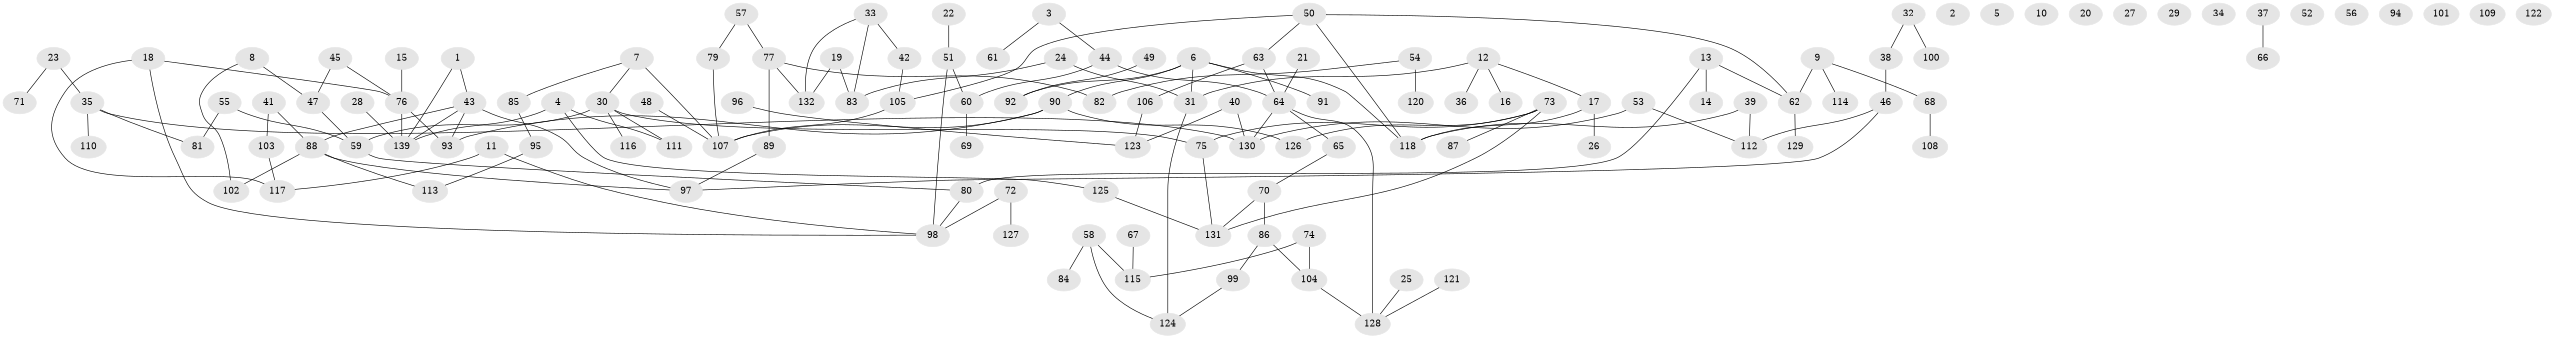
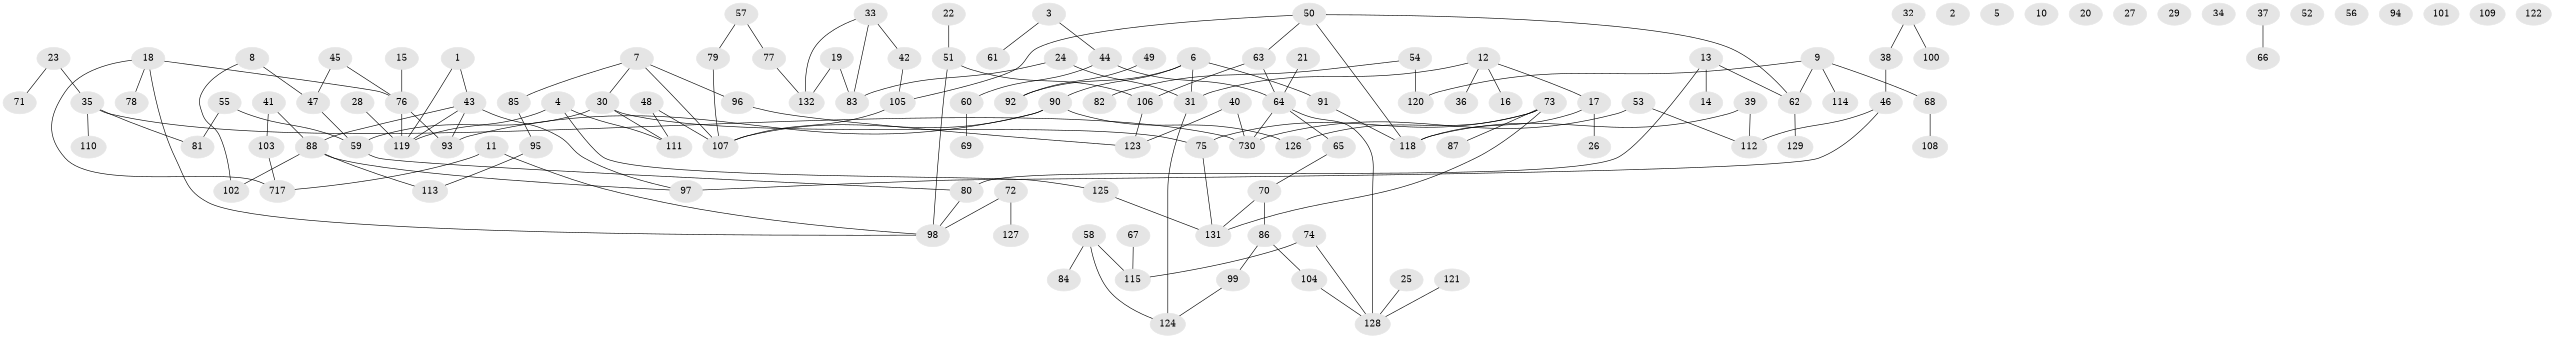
edge "9" -- "120": added
edge "77" -- "82": removed
edge "7" -- "96": added
edge "51" -- "60": now "51" -- "106"
edge "6" -- "118": now "91" -- "118"
node "78": added
edge "48" -- "111": added
node "139": label "139" -> "119"
node "116": removed
node "89": removed
node "130": label "130" -> "730"
node "117": label "117" -> "717"
edge "74" -- "104": now "74" -- "128"
